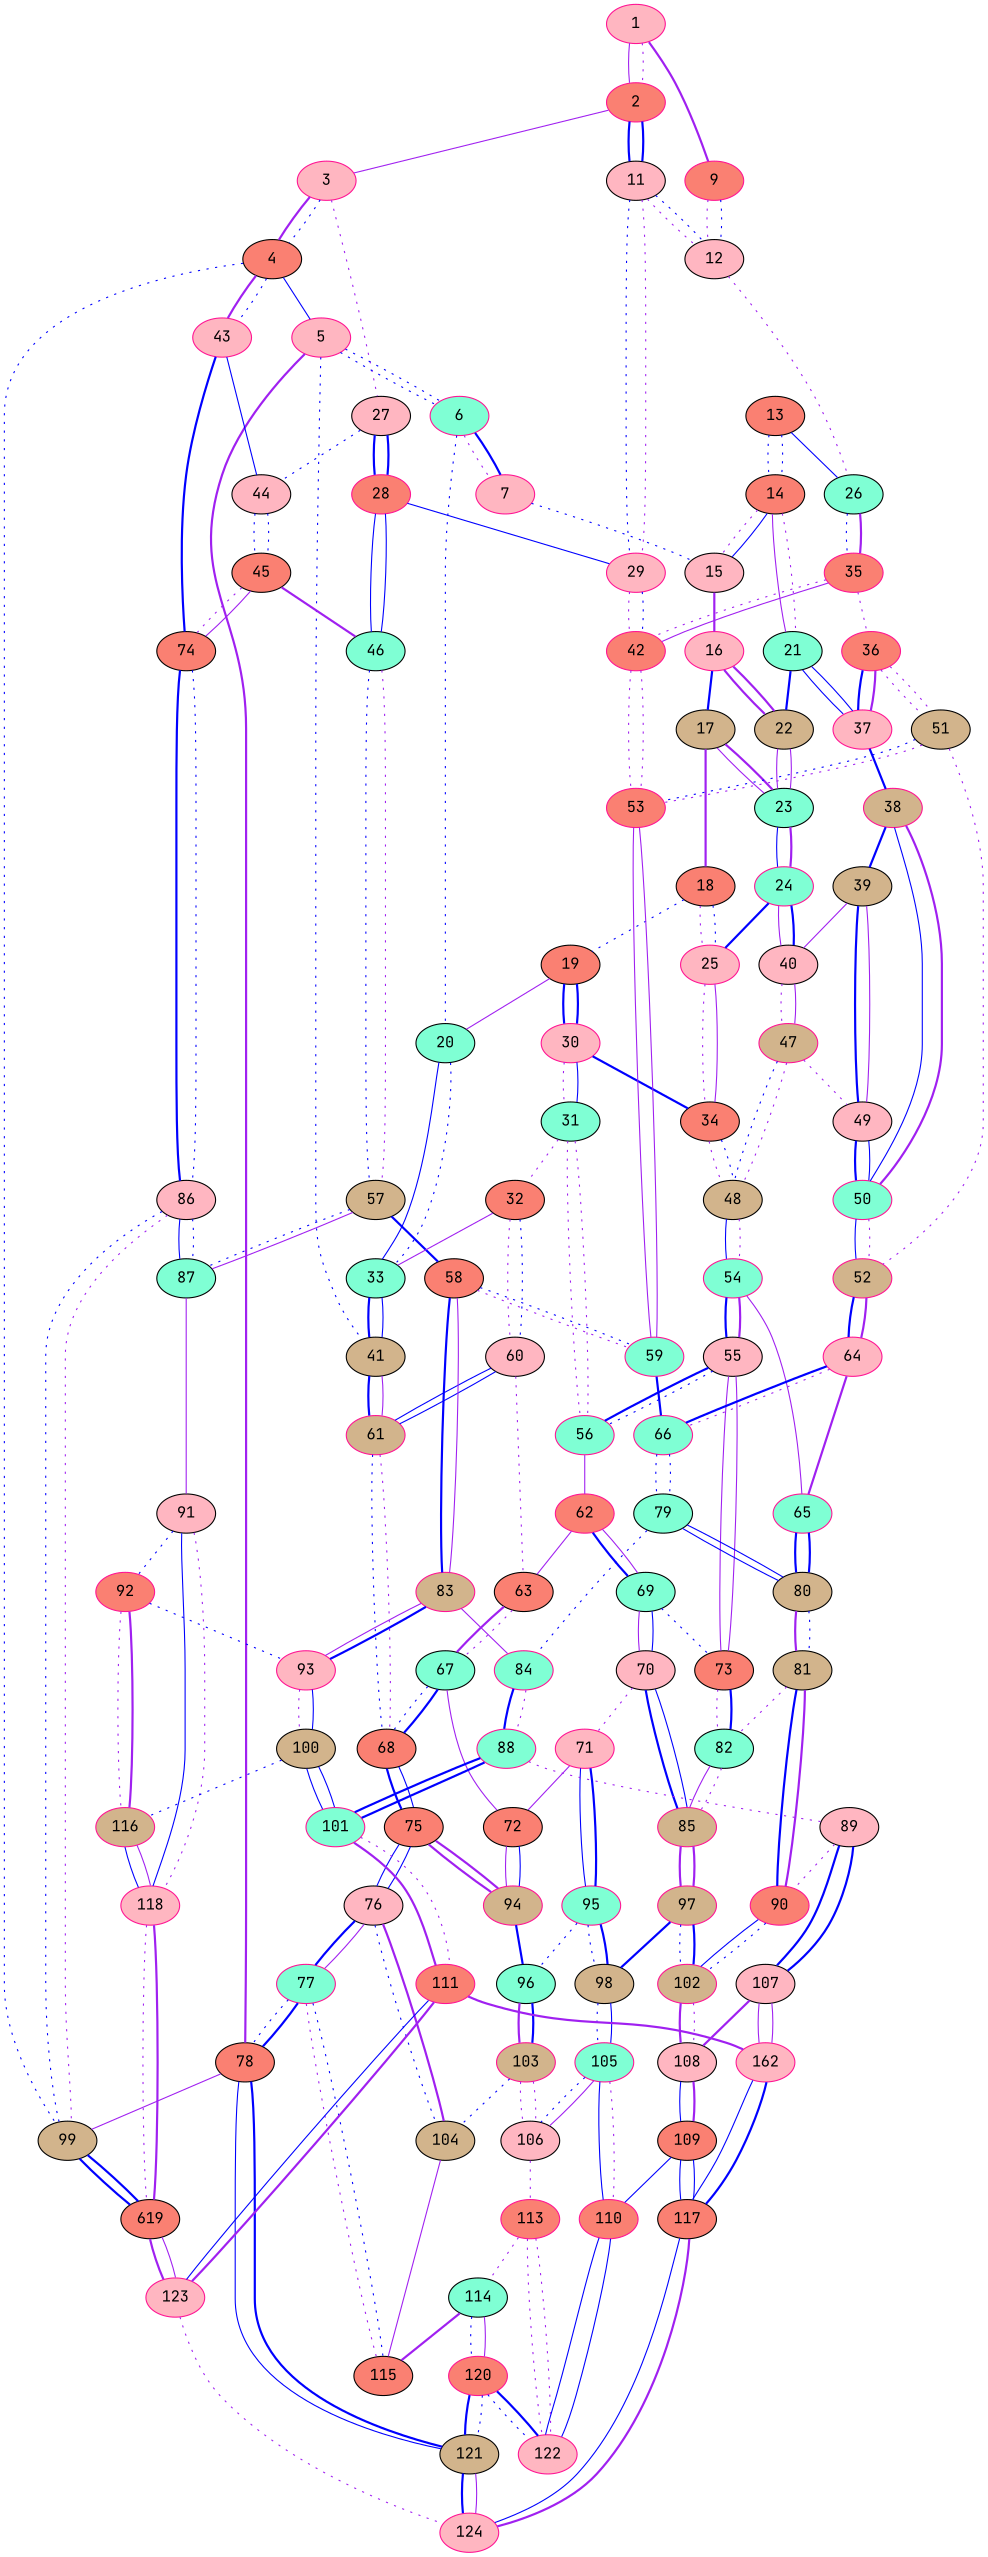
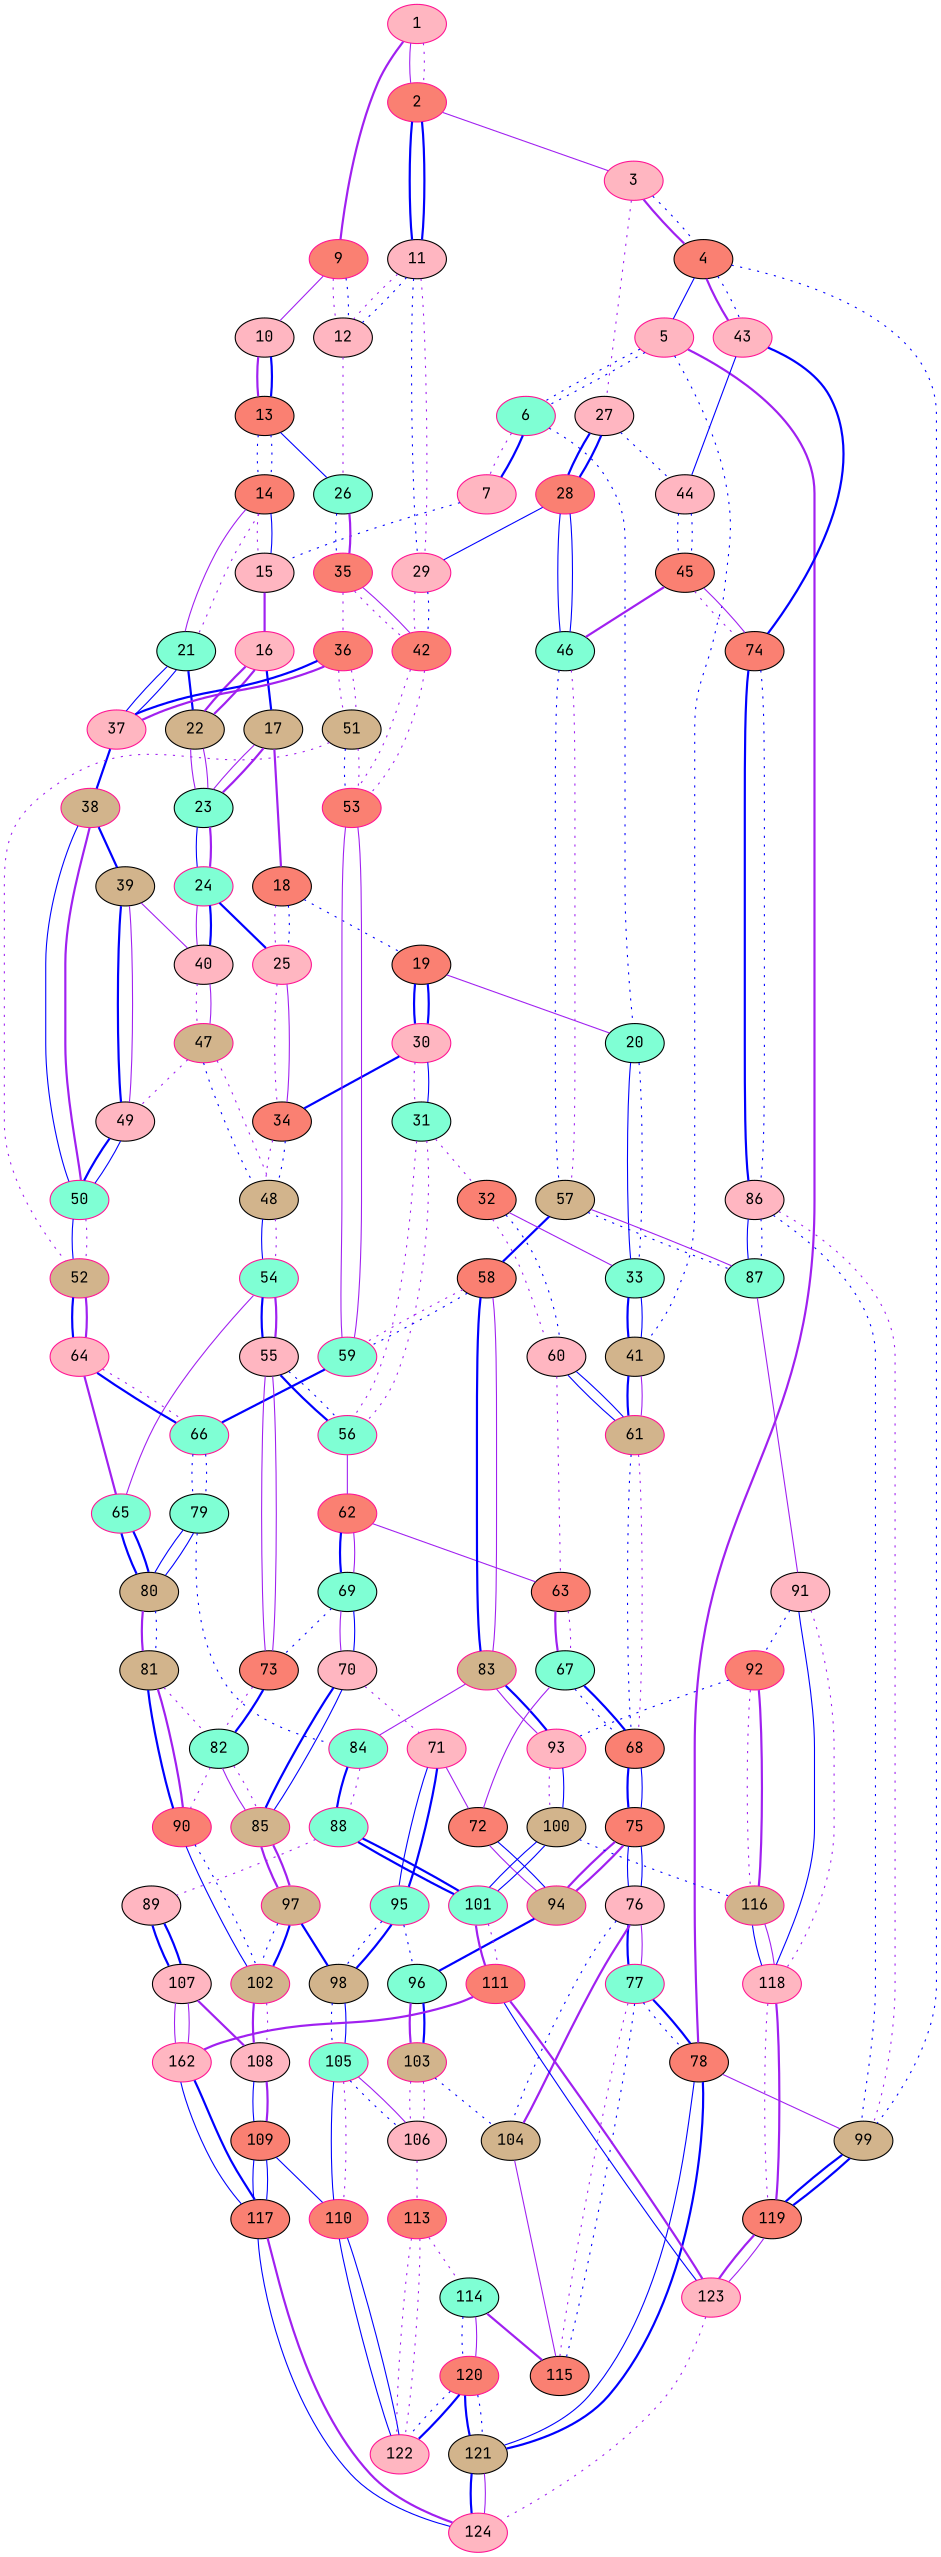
node "10": added
edge "89" -- "90": now "82" -- "90"
node "619": label "619" -> "119"
